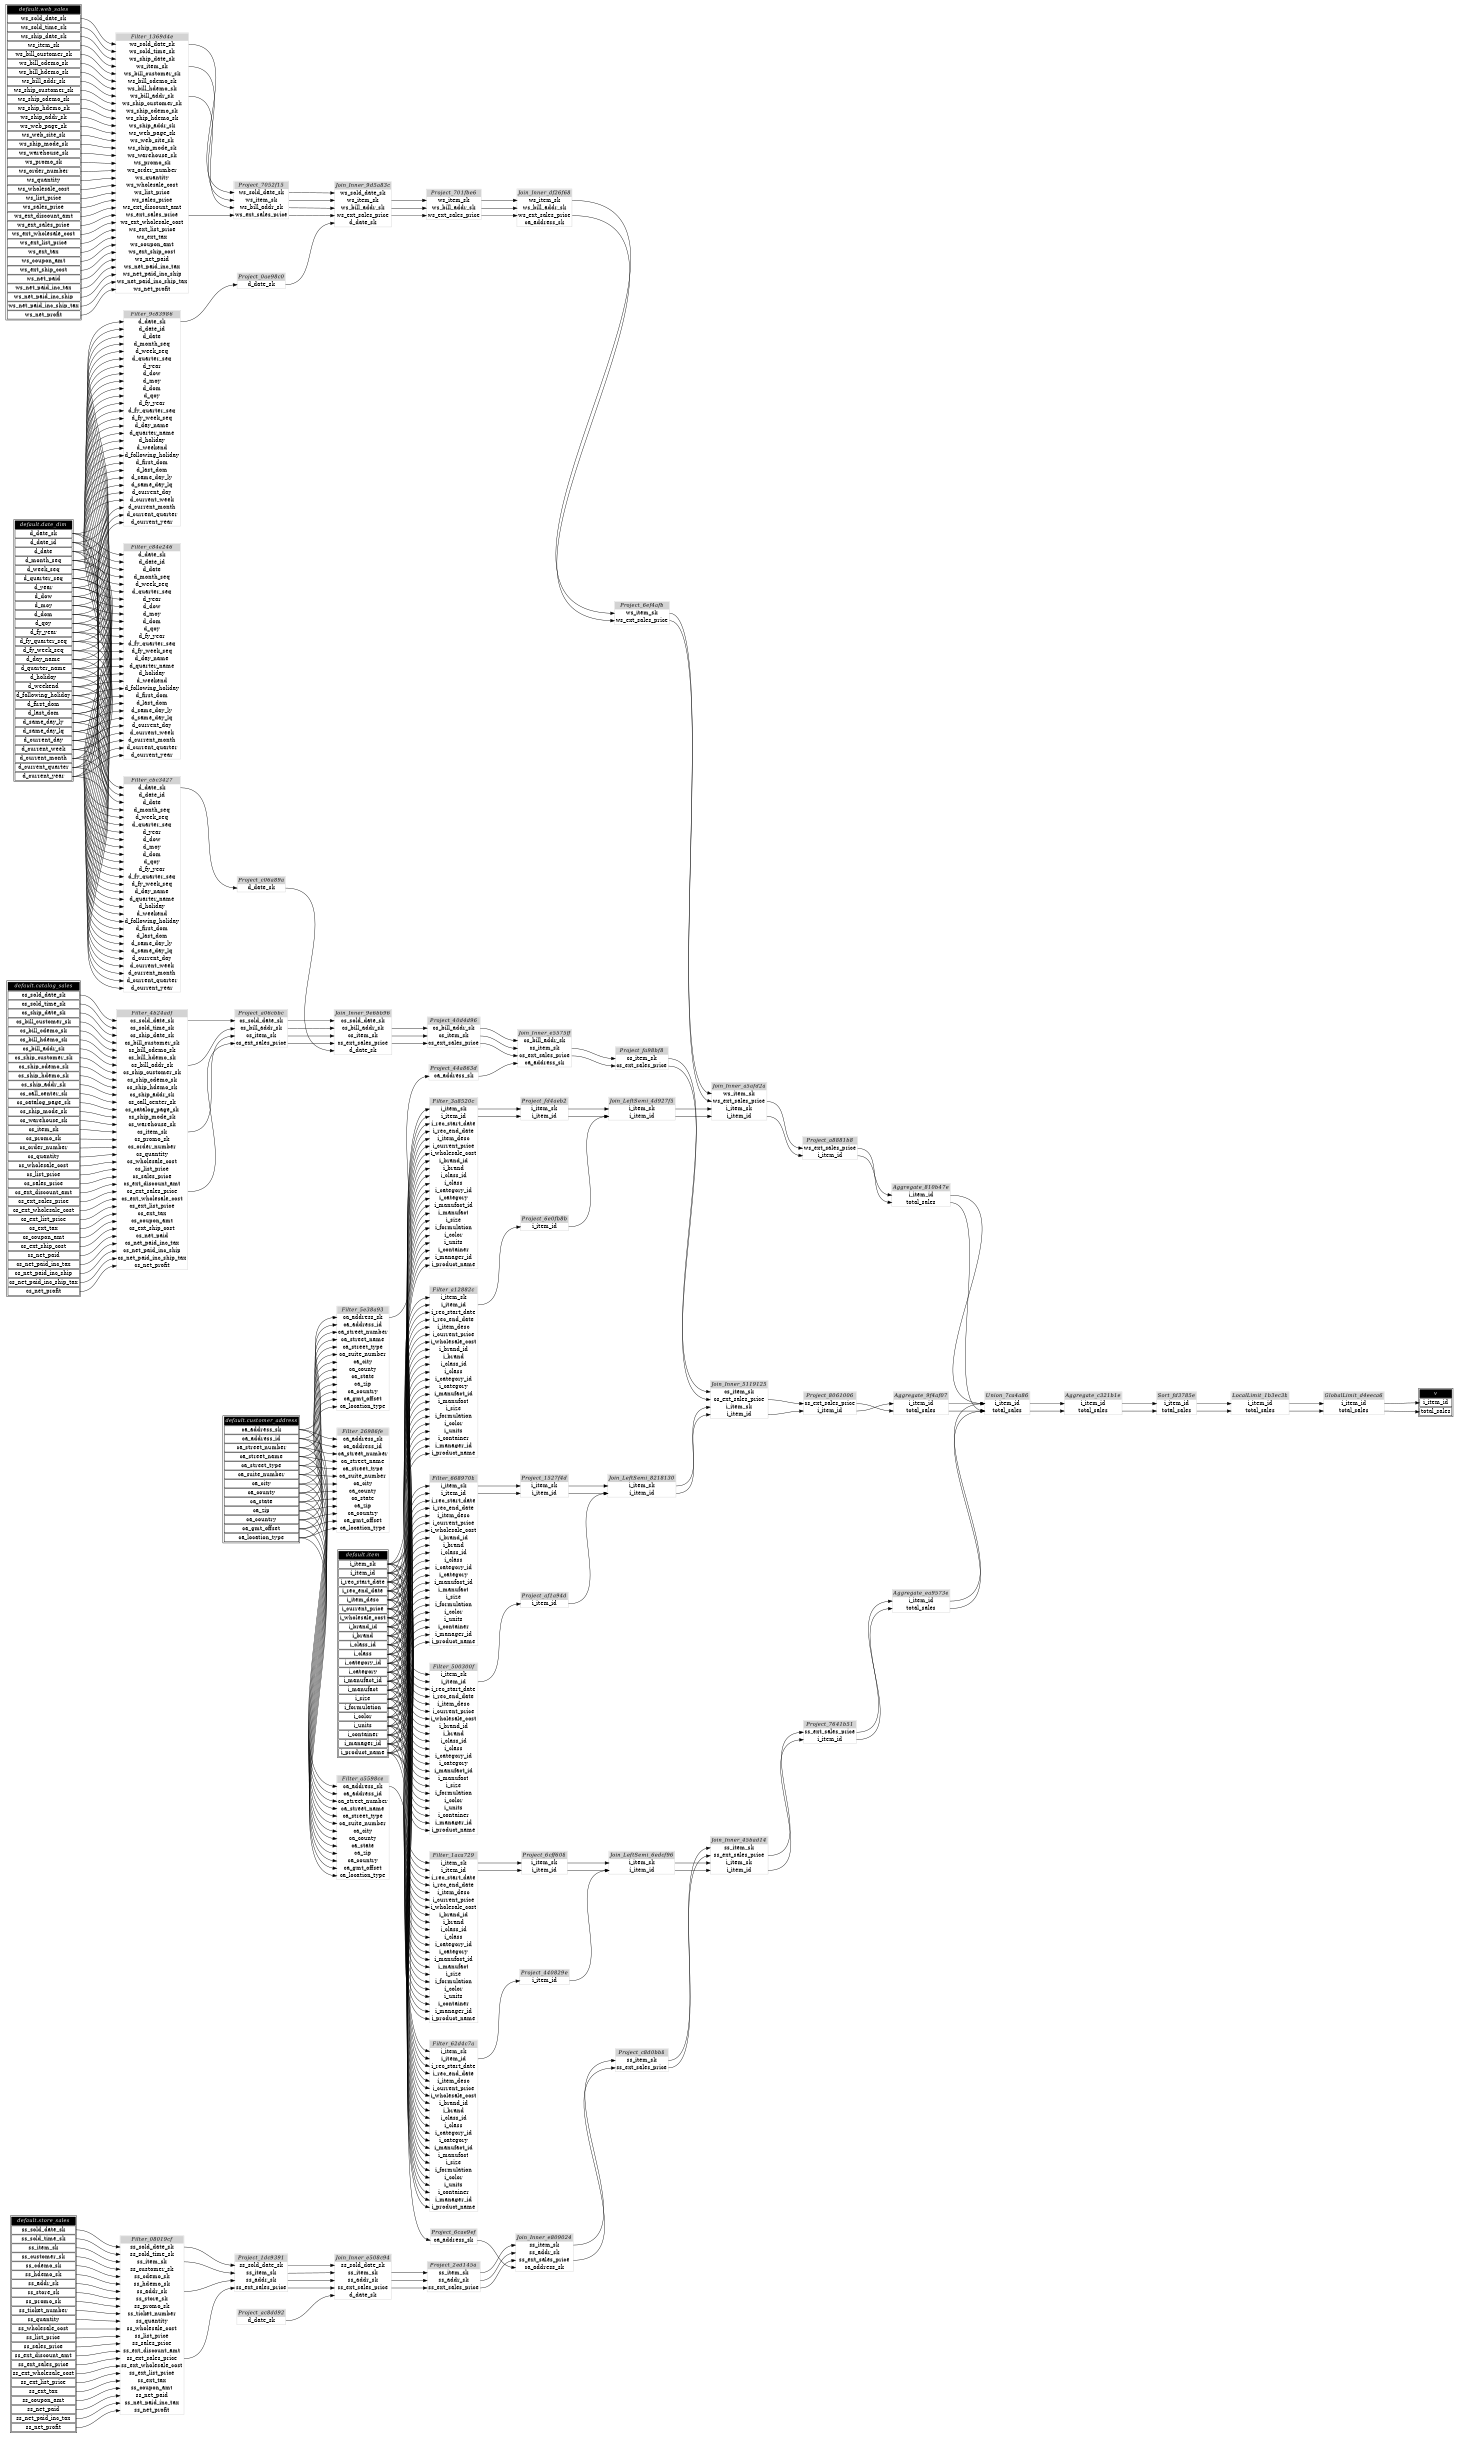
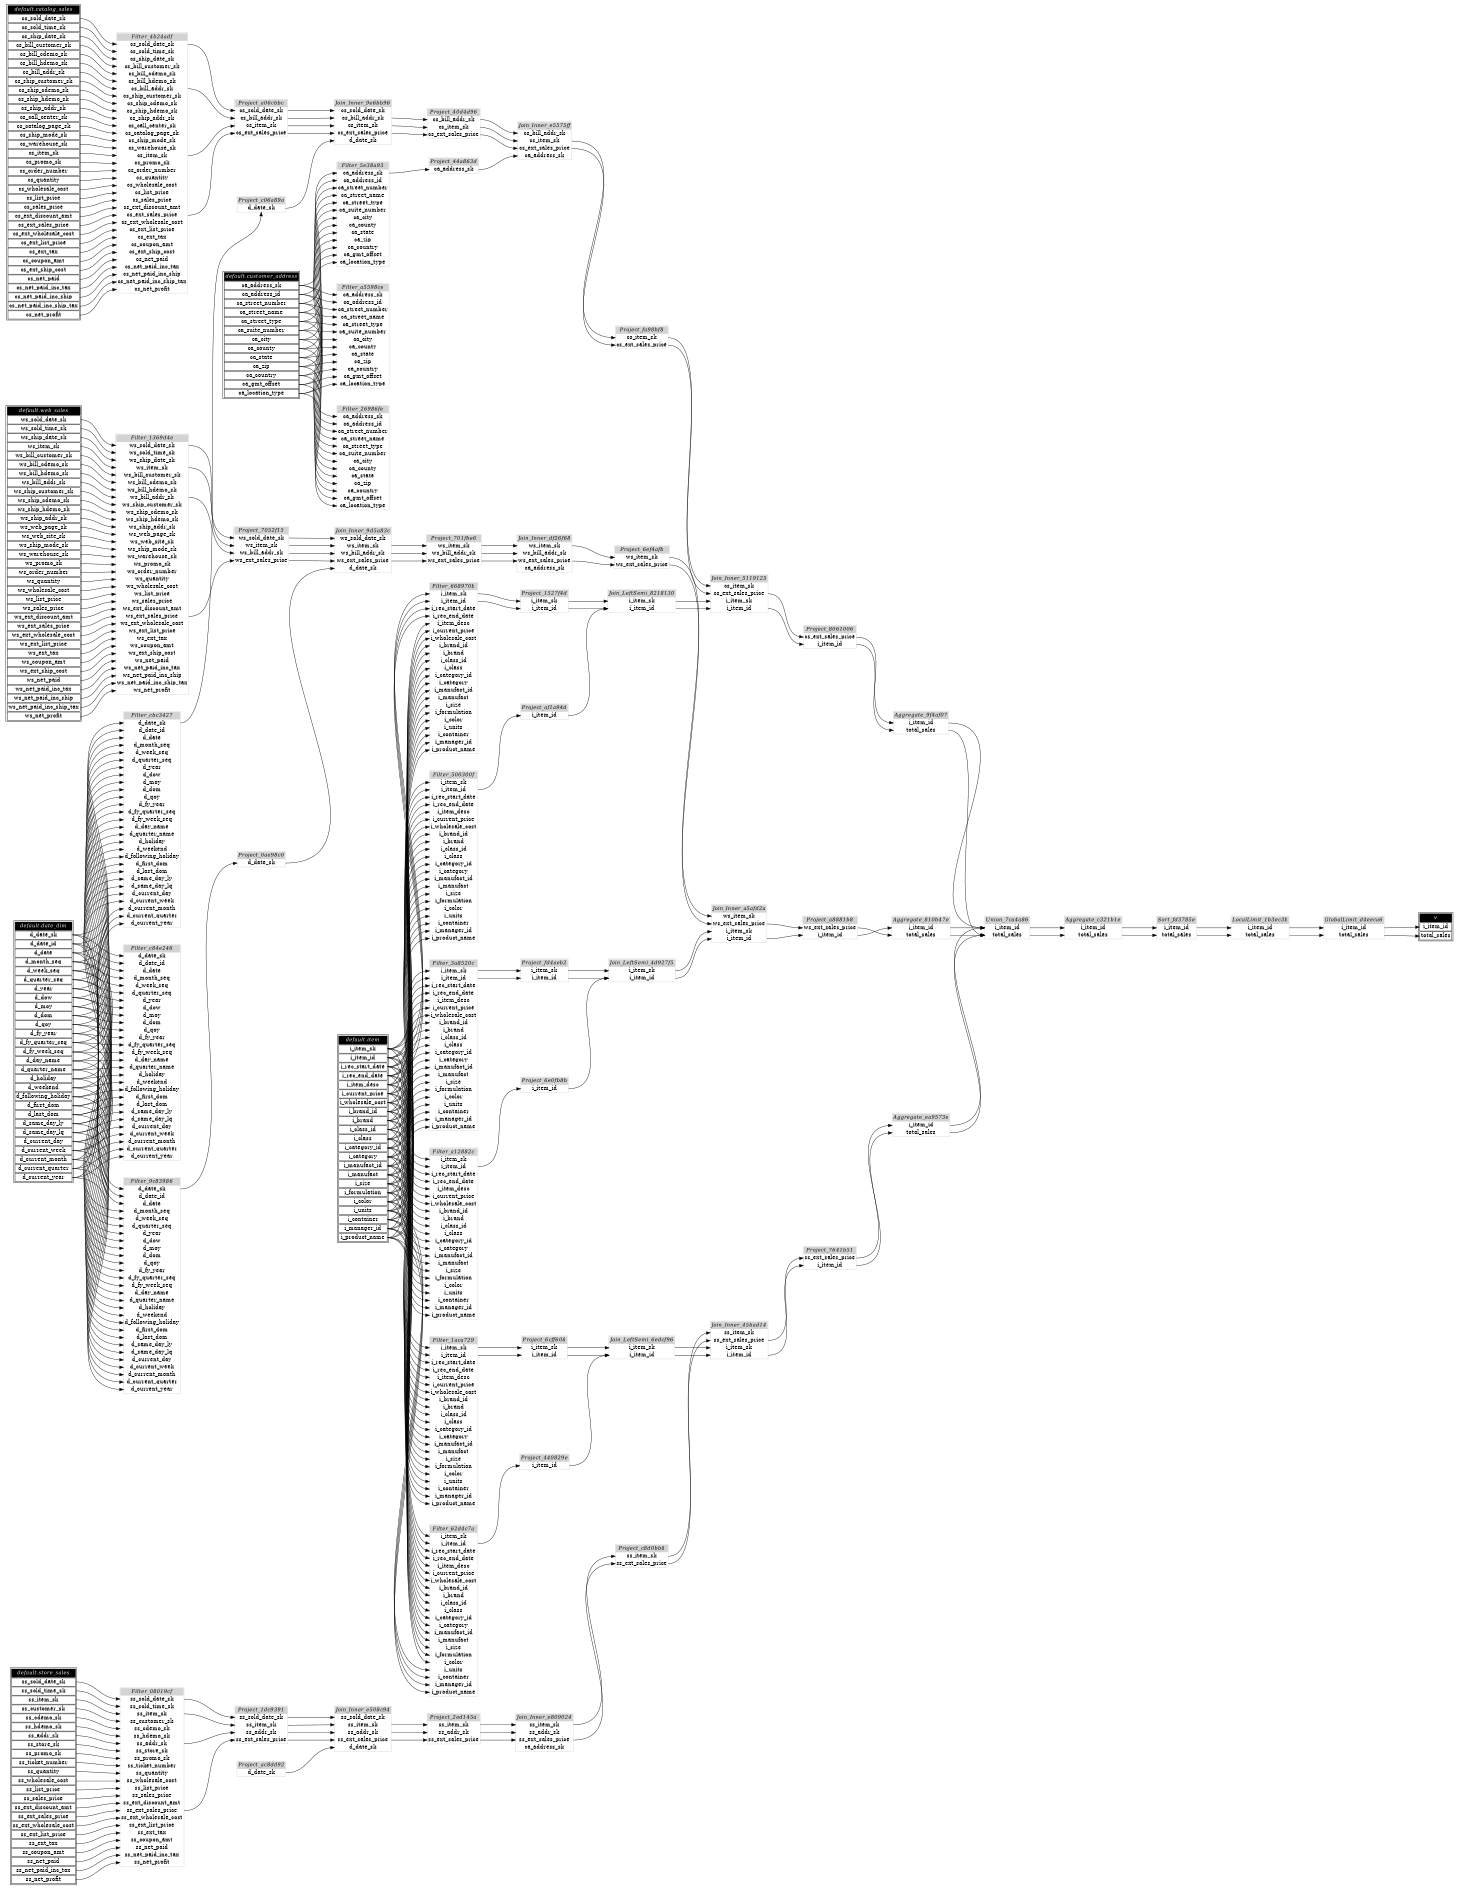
node "Project_6cae9ef": removed
